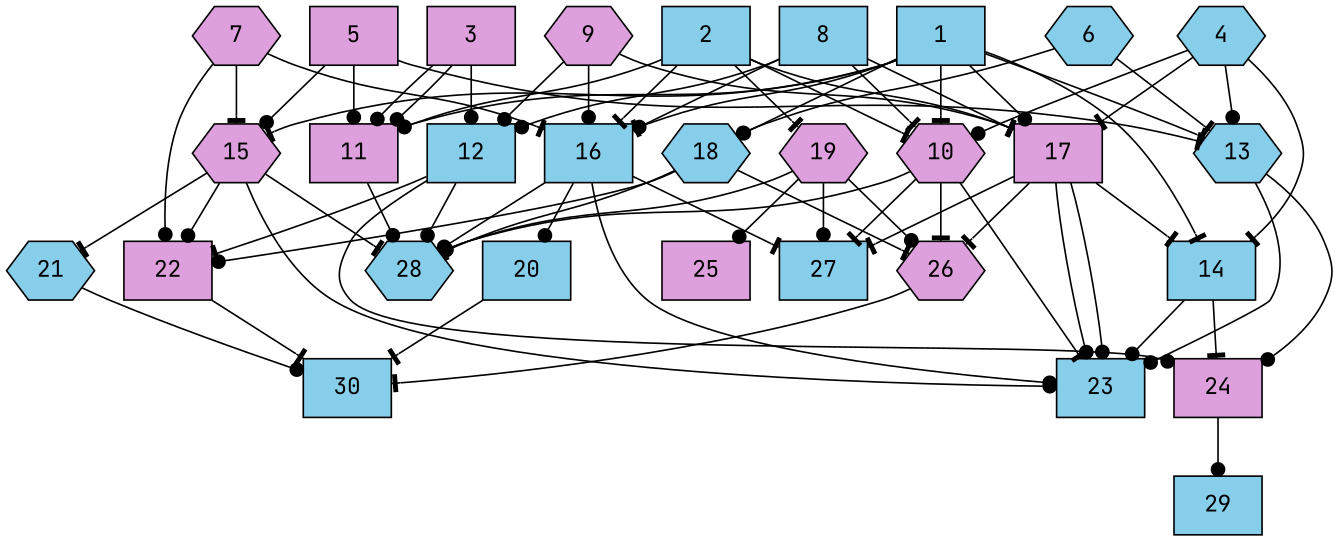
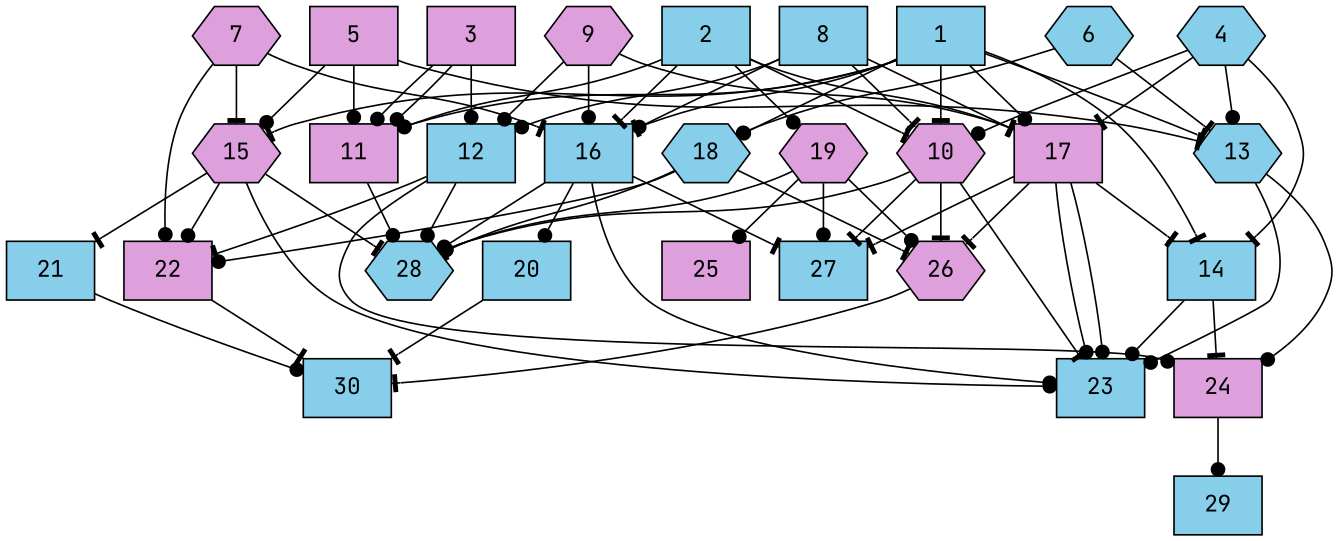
edge "2" -> "19": arrowhead tee -> dot
node "21": shape hexagon -> box
